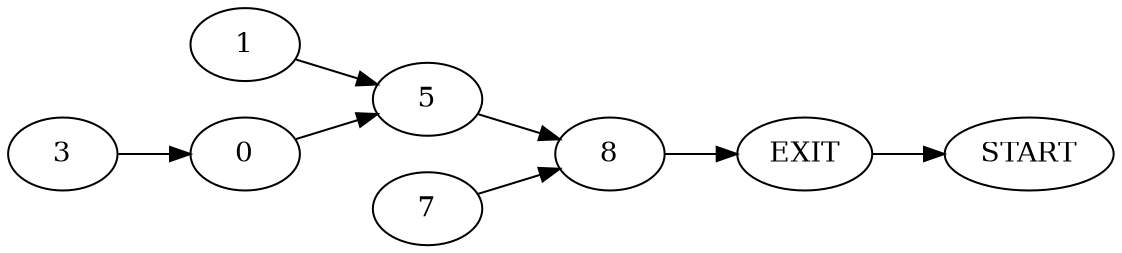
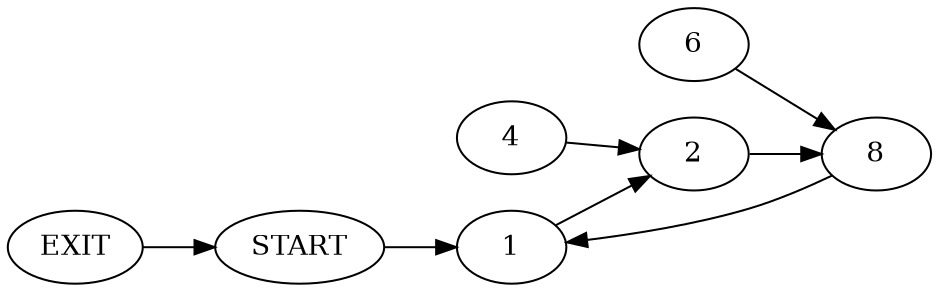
node "5": label "5" -> "2"
node "3": removed
node "0": label "0" -> "4"
edge "8" -> "EXIT": now "8" -> "1"
node "7": label "7" -> "6"
edge "START" -> "1": added
